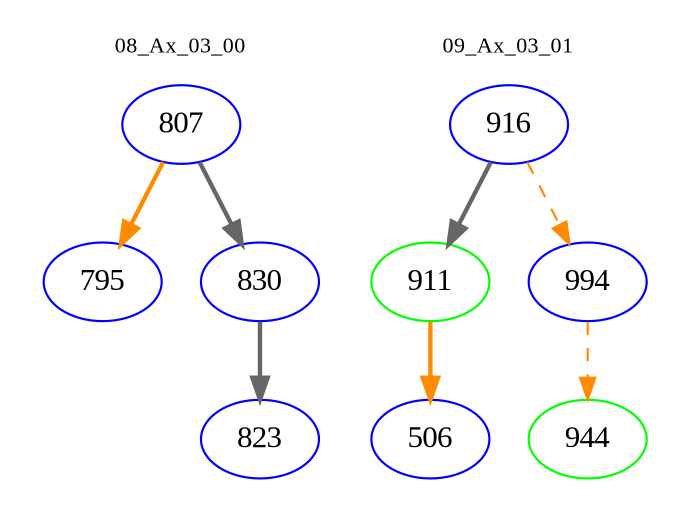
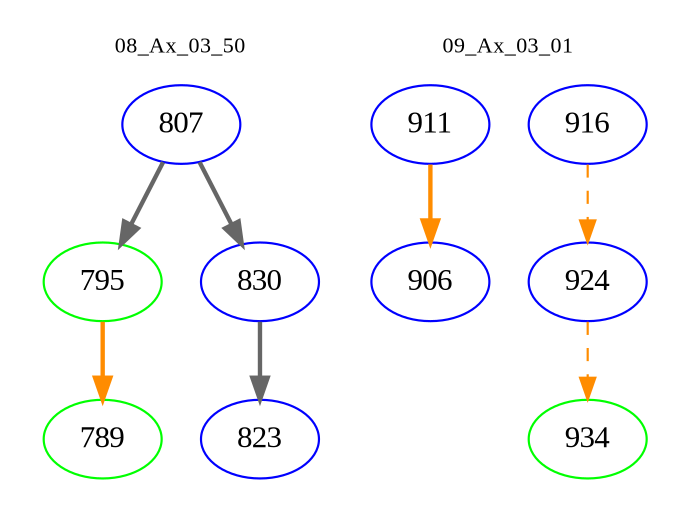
cluster "08_Ax_03_00": label "08_Ax_03_00" -> "08_Ax_03_50"
edge "807" -> "795": color darkorange -> gray40
edge "916" -> "911": removed
node "795": color blue -> green
node "911": color green -> blue
node "994": label "994" -> "924"
node "789": added
node "506": label "506" -> "906"
node "944": label "944" -> "934"
